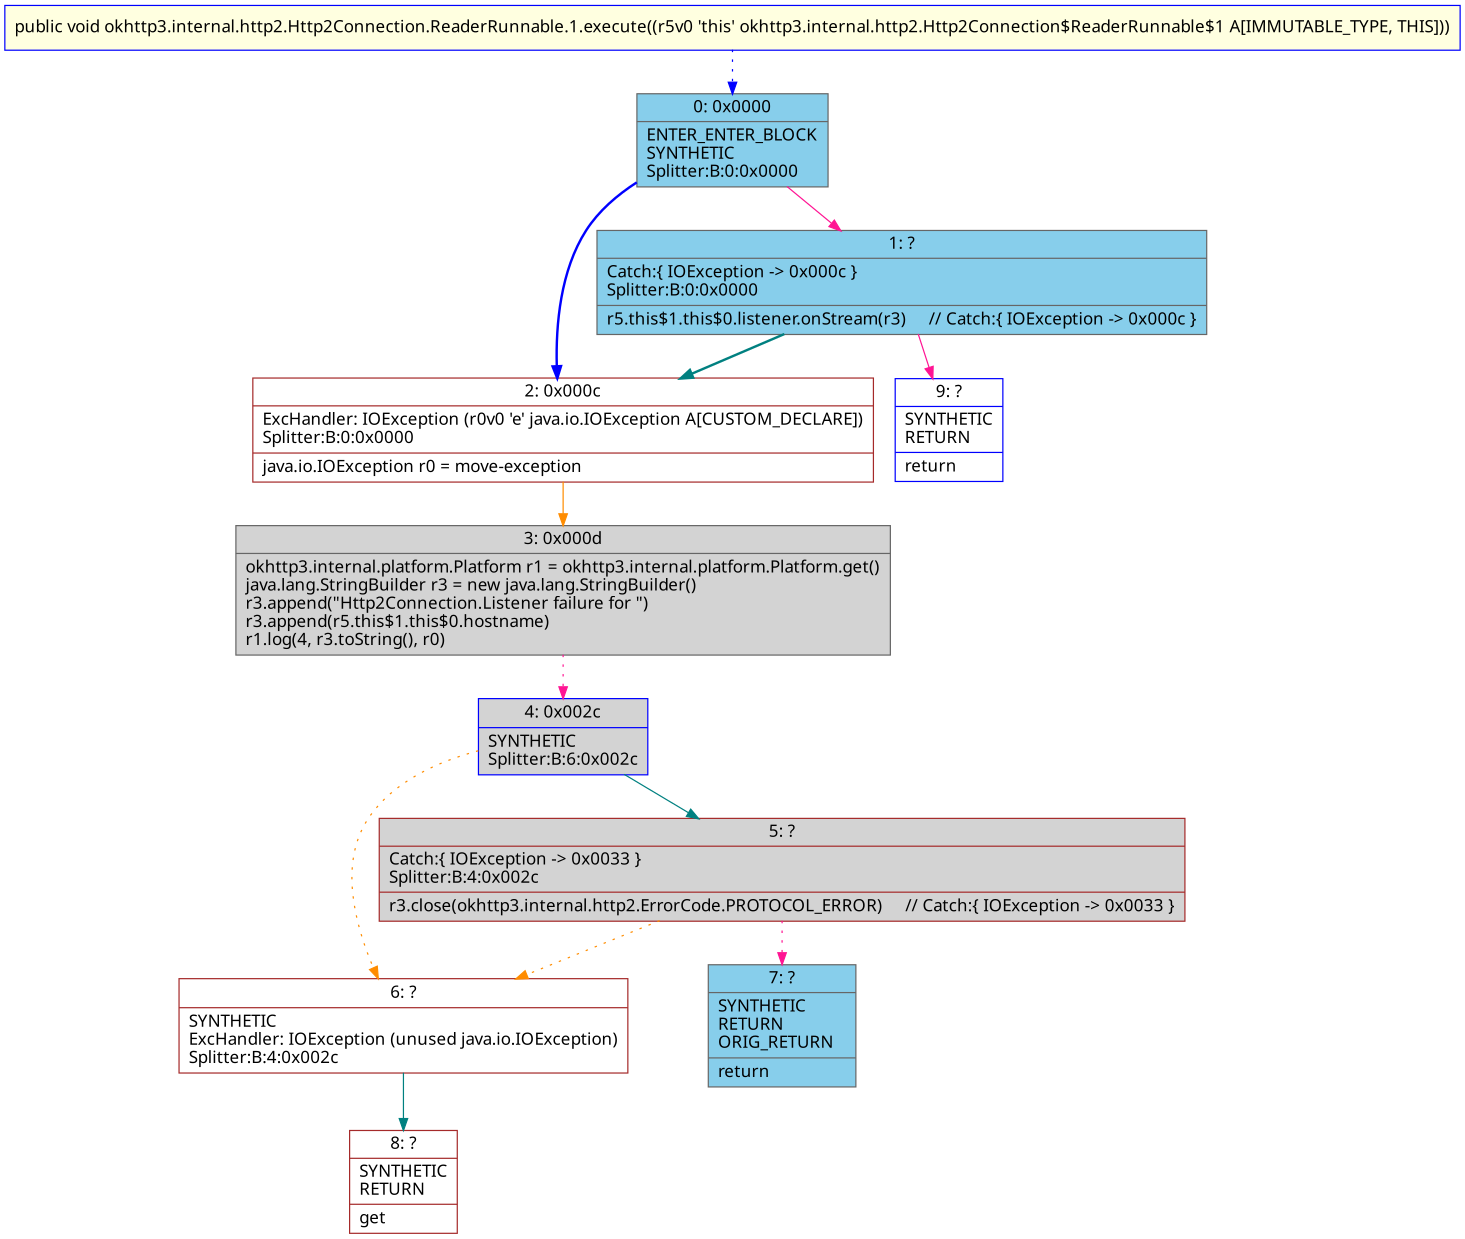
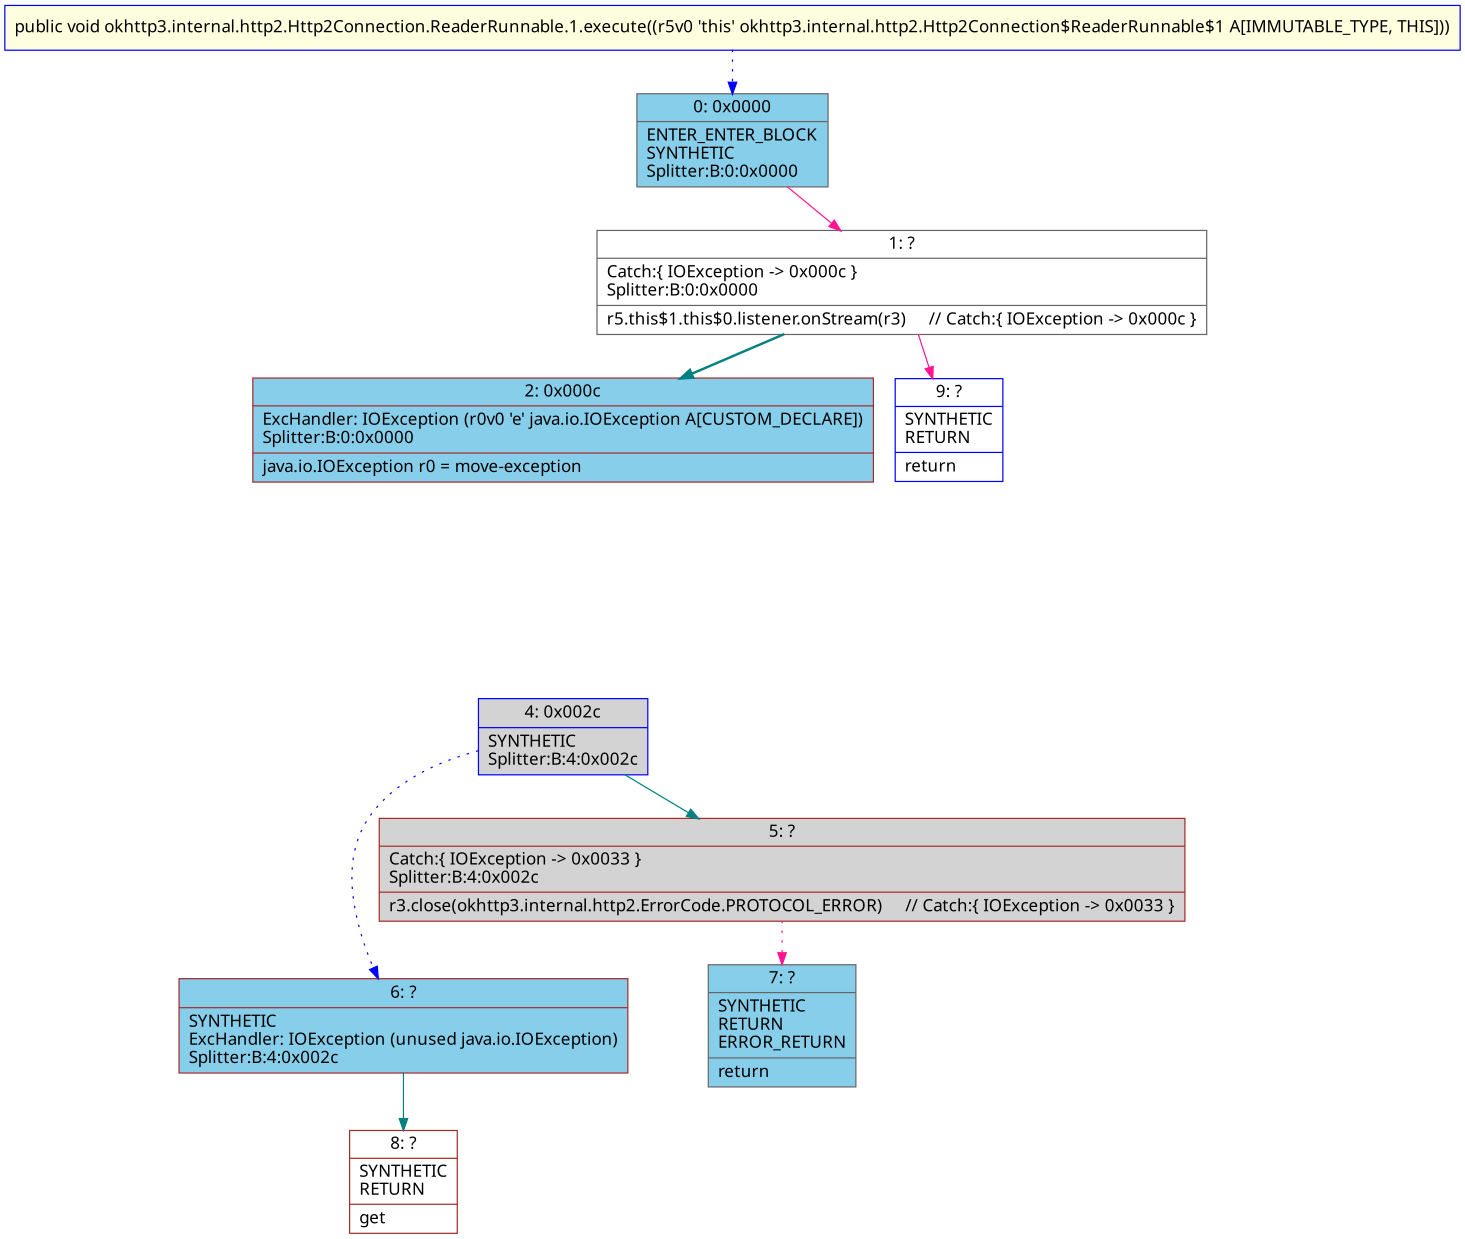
edge "0: 0x0000" -> "2: 0x000c": removed
node "1: ?": fillcolor skyblue -> white
node "2: 0x000c": fillcolor white -> skyblue
node "3: 0x000d": removed
node "4: 0x002c": text "Splitter:B:6:0x002c" -> "Splitter:B:4:0x002c"
edge "4: 0x002c" -> "6: ?": color darkorange -> blue
edge "5: ?" -> "6: ?": removed
node "6: ?": fillcolor white -> skyblue
node "7: ?": text "ORIG_RETURN" -> "ERROR_RETURN"
